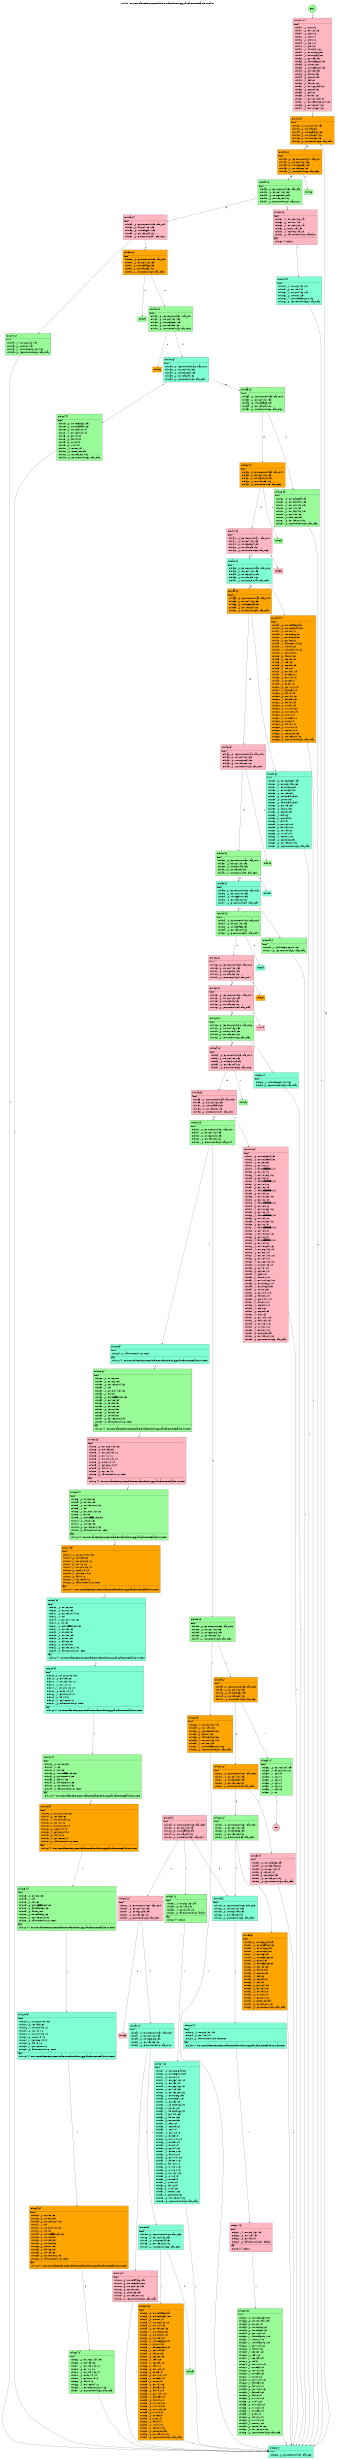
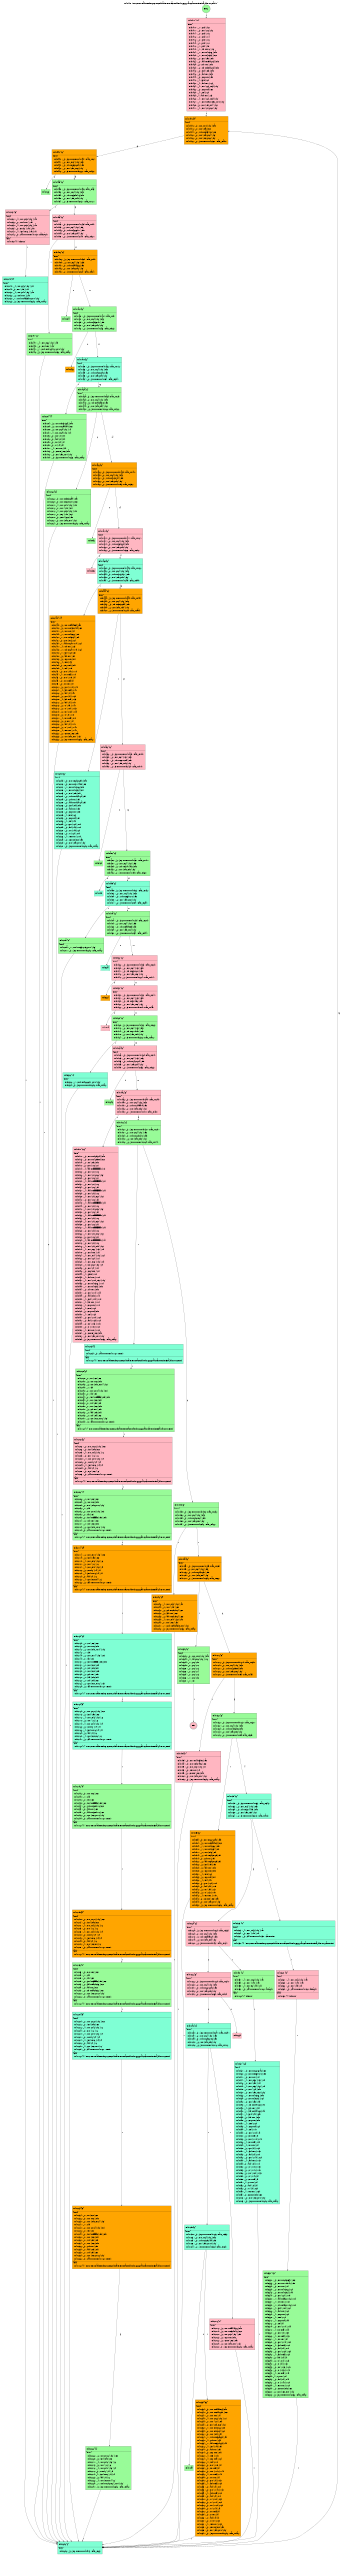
edge "0x401c6a [28]" -> "0x401c4e [28]": reversed
